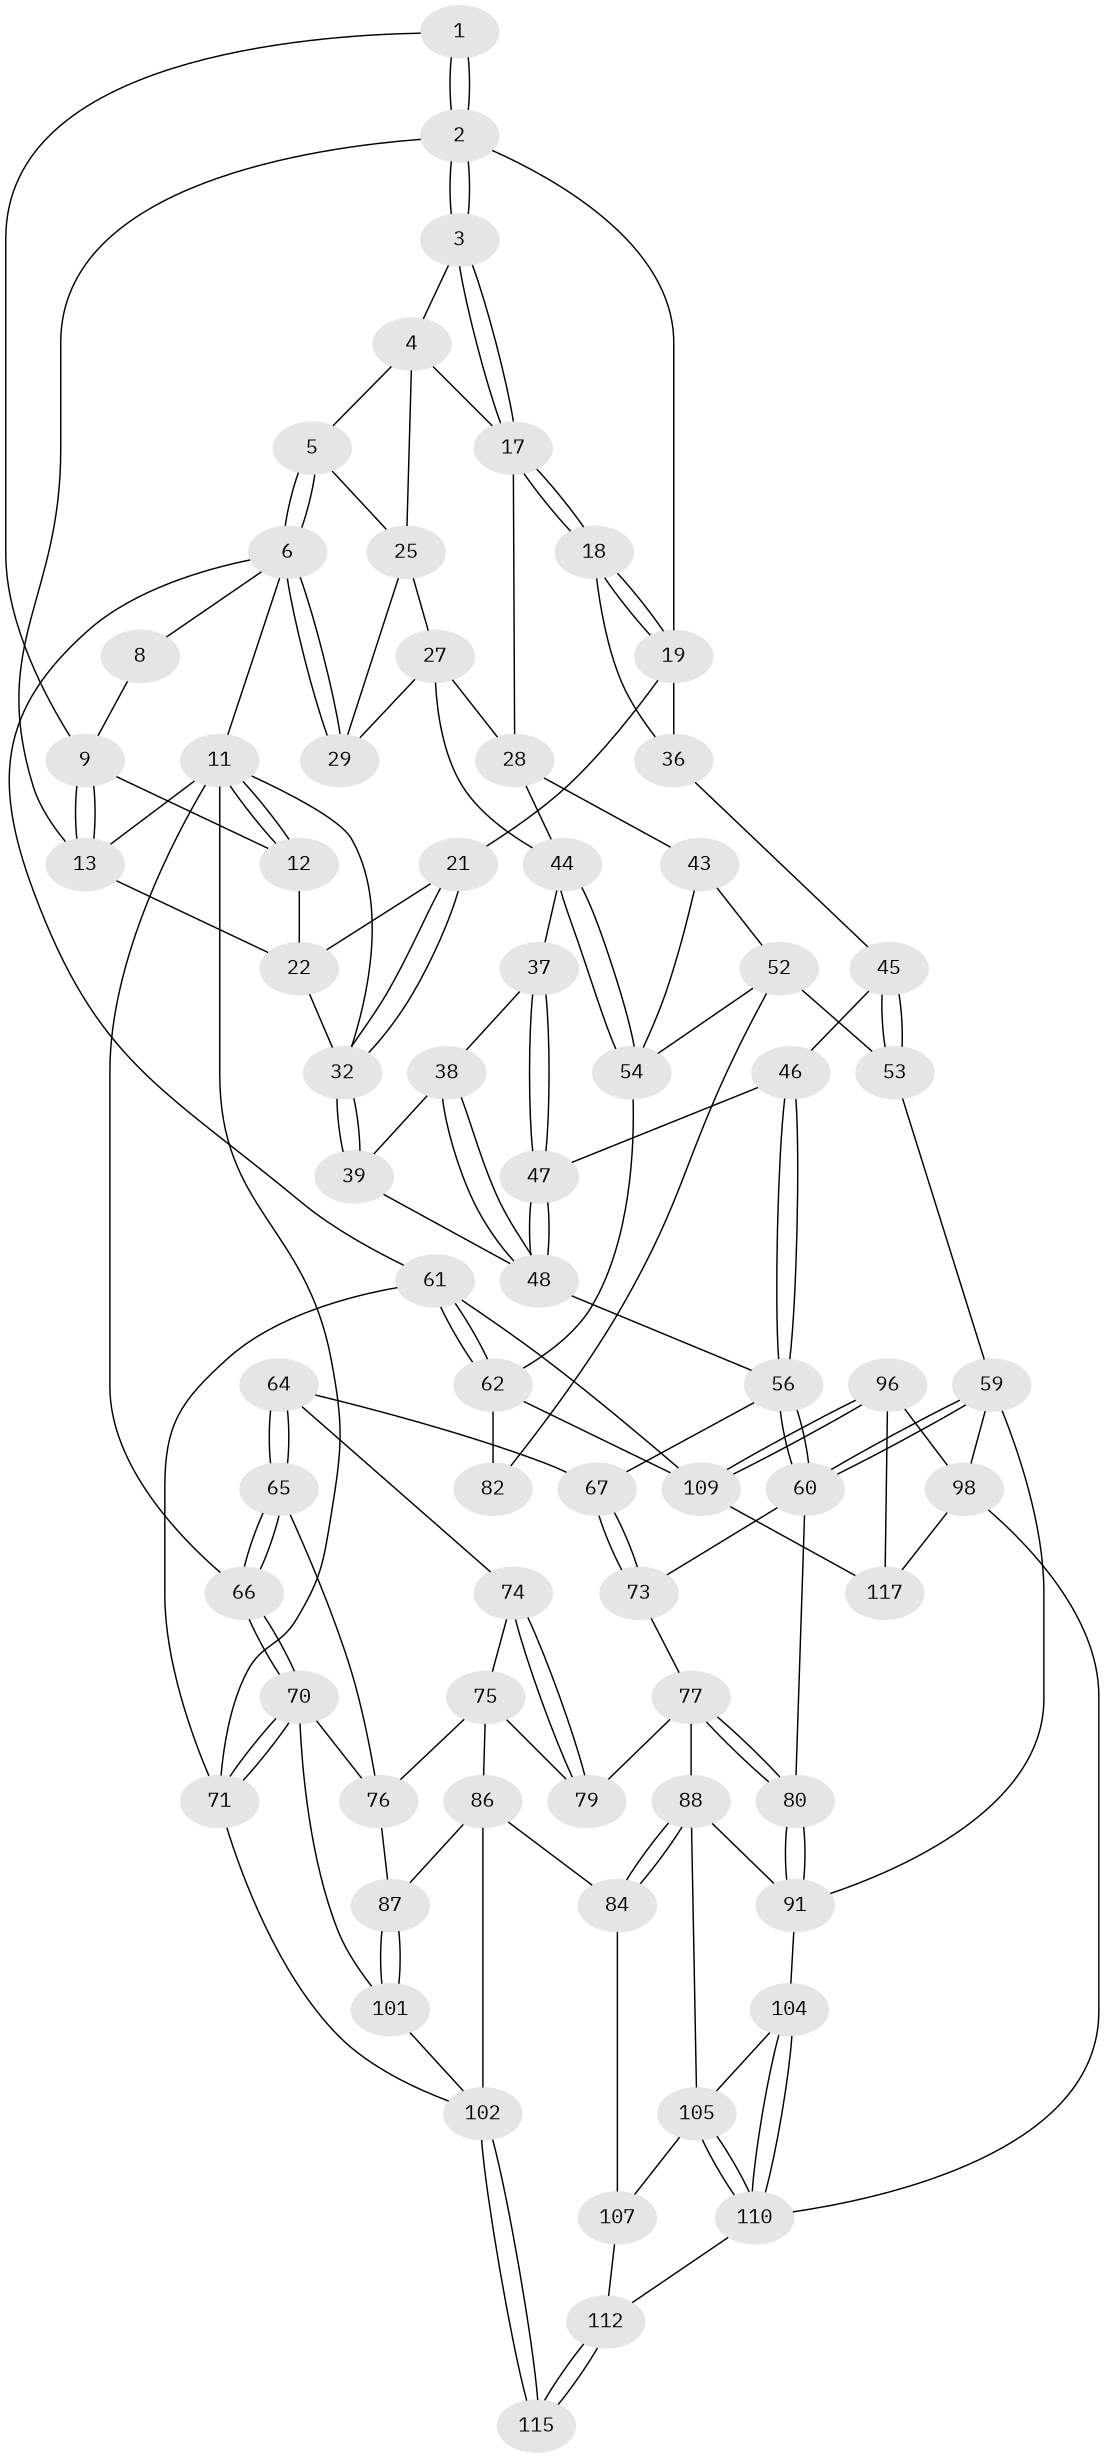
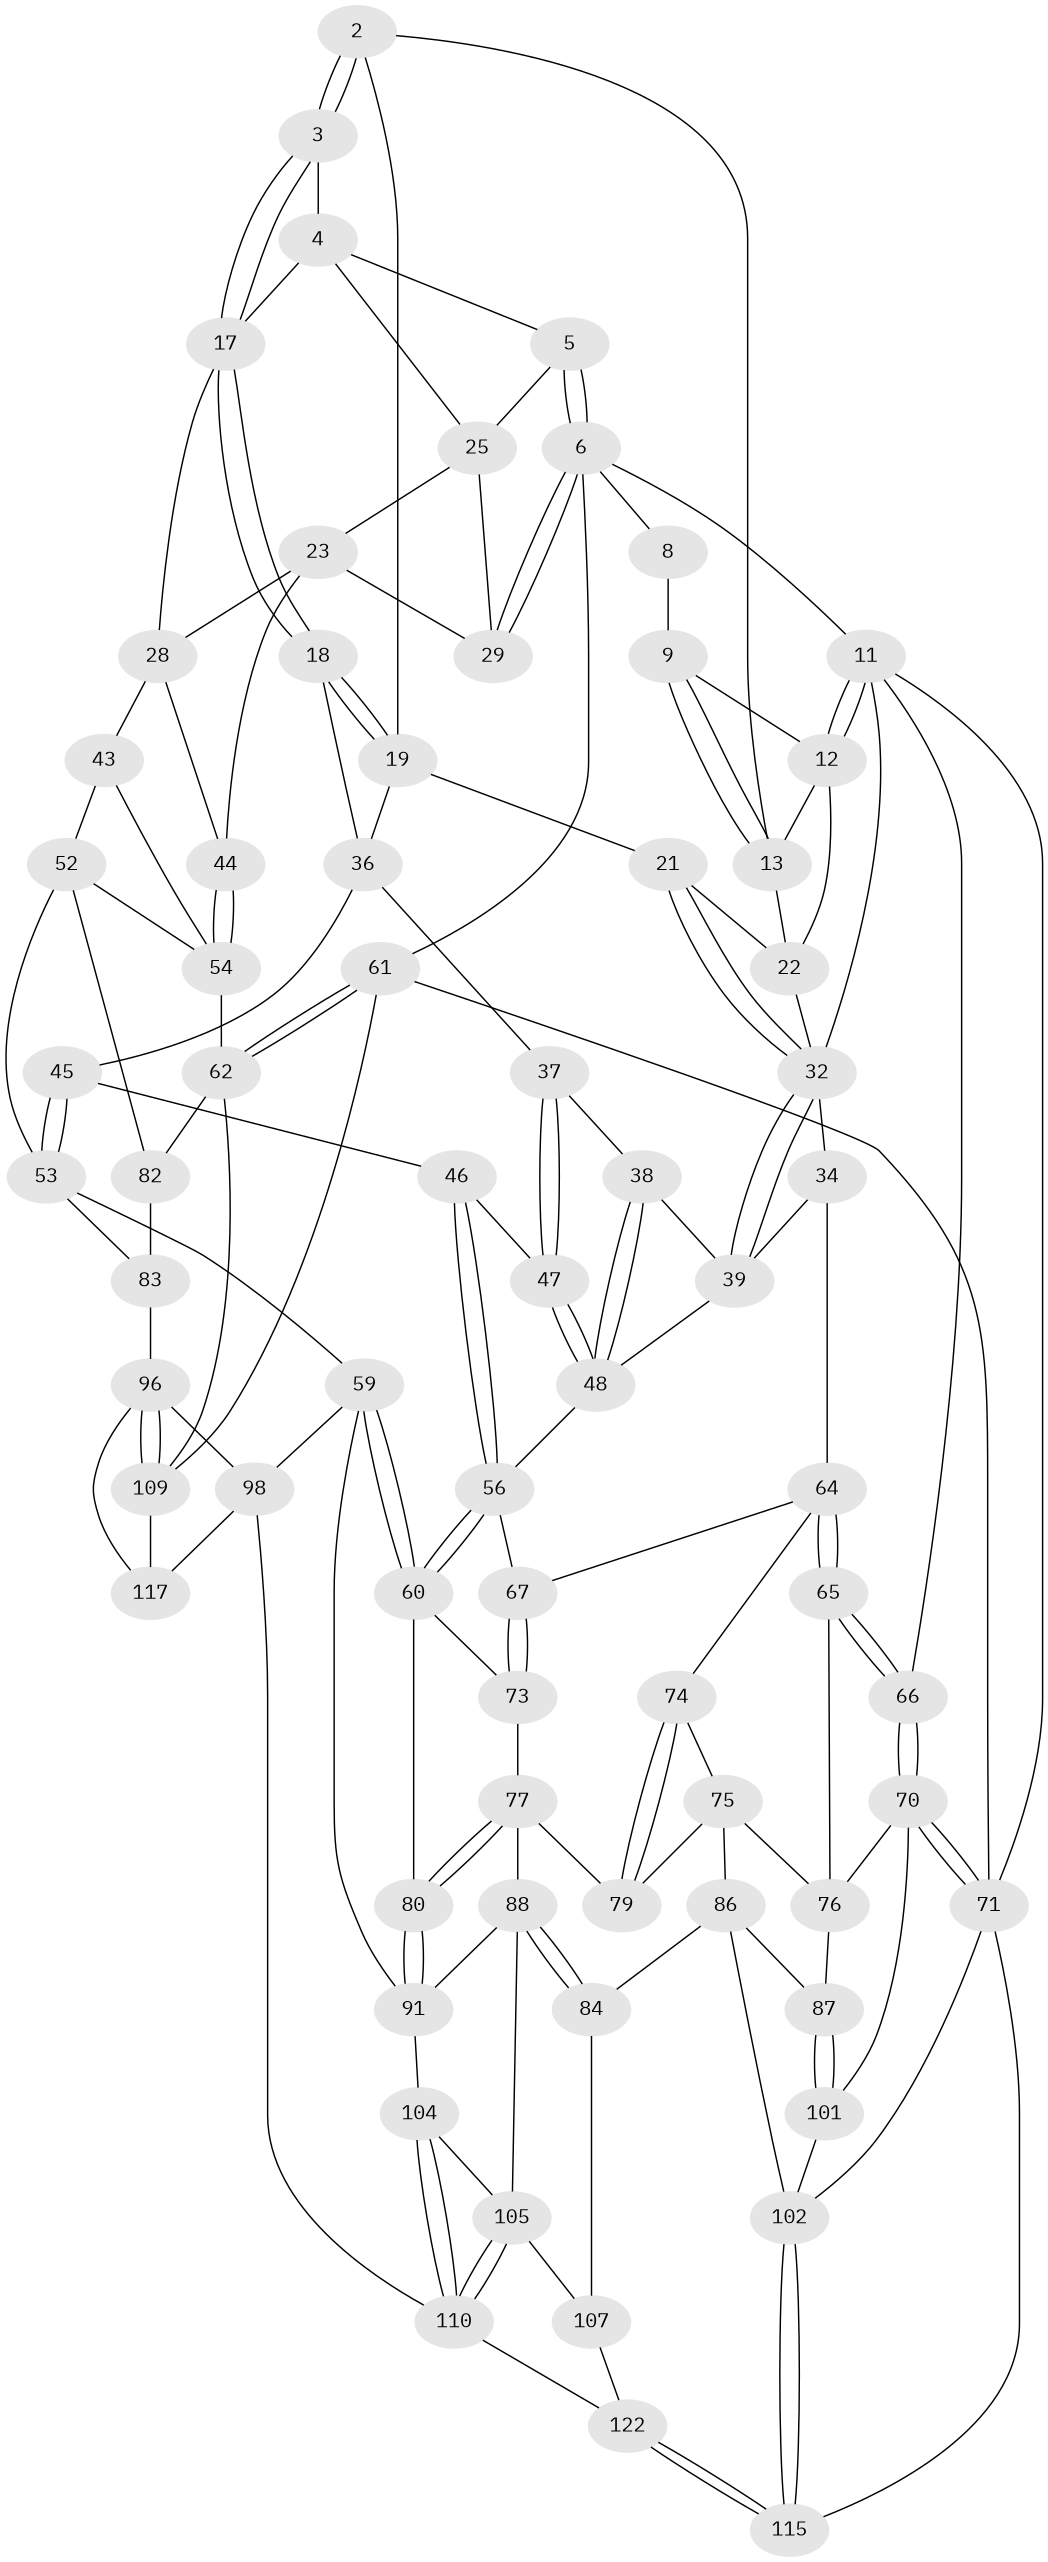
node "1": removed
node "27": label "27" -> "23"
edge "11" -- "13": now "12" -- "13"
edge "44" -- "37": now "36" -- "37"
node "34": added
node "83": added
edge "71" -- "115": added
node "112": label "112" -> "122"
